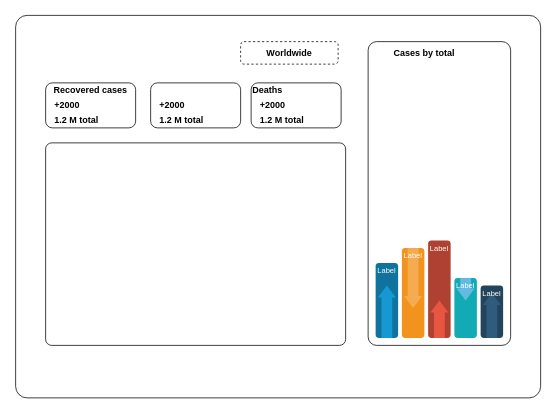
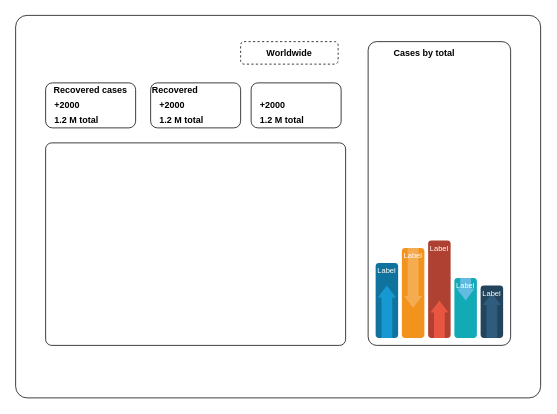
node "Recovered": added
node "Deaths": removed
